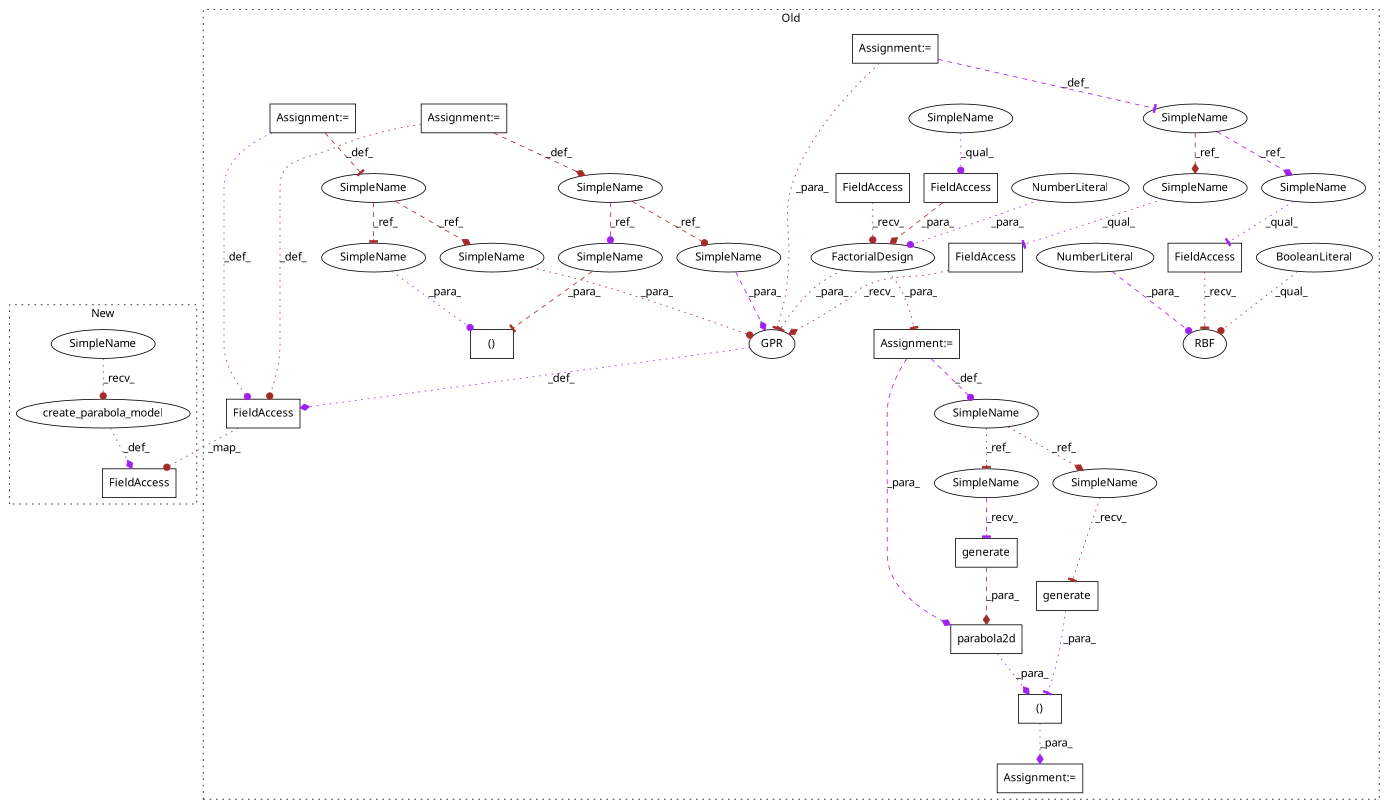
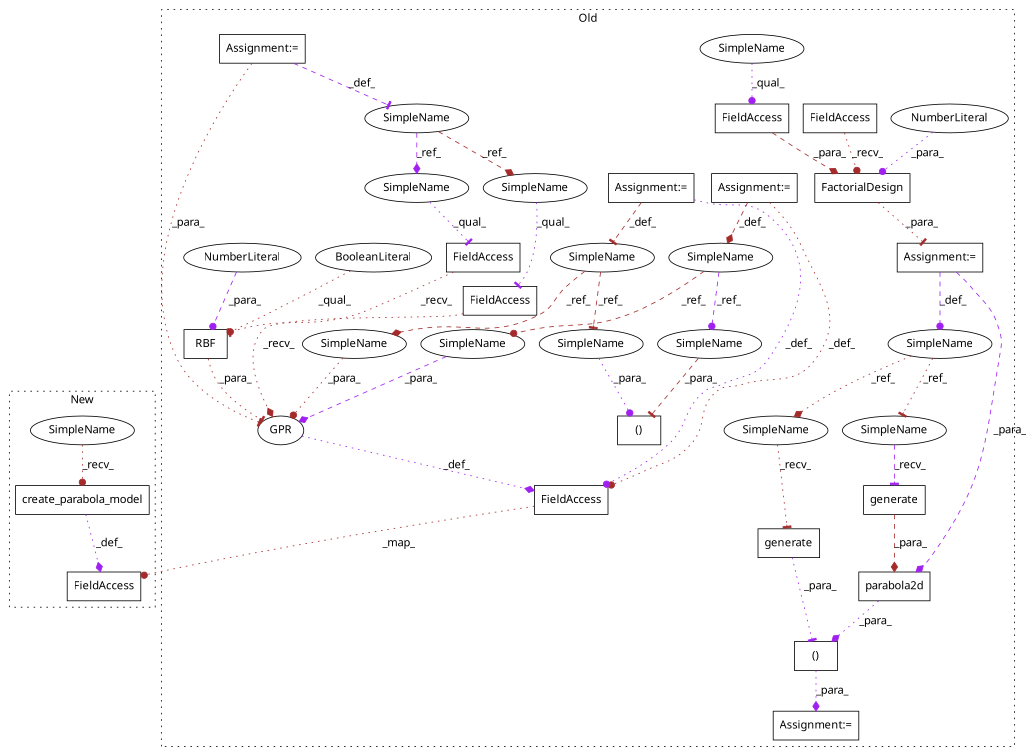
node "FactorialDesign": shape ellipse -> box
edge "FactorialDesign" -> "GPR": now "RBF" -> "GPR"
node "RBF": shape ellipse -> box
node "create_parabola_model": shape ellipse -> box
